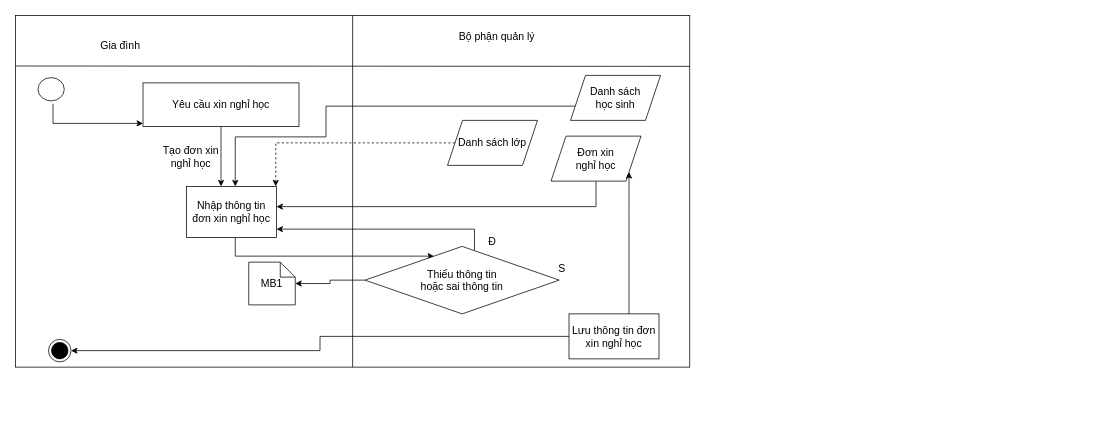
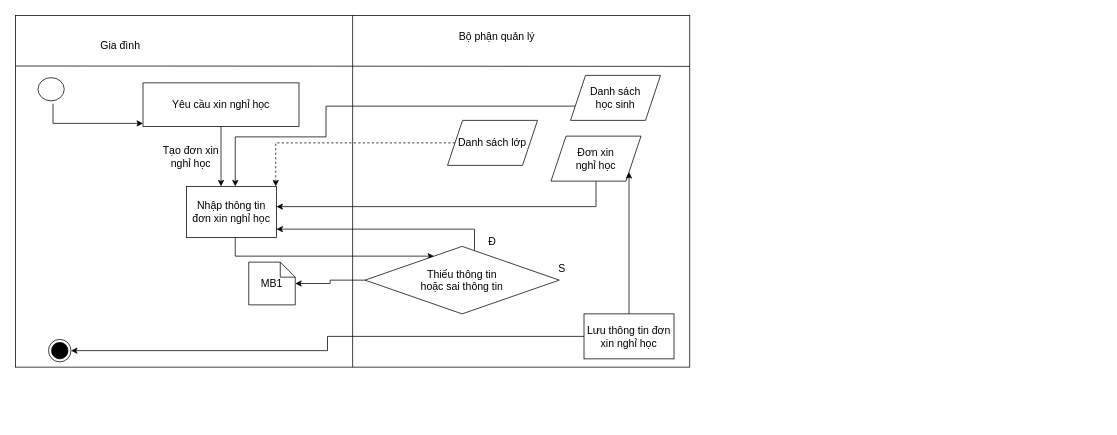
node "Lưu thông tin đơn xin nghỉ học": moved (614, 336) -> (629, 336)
